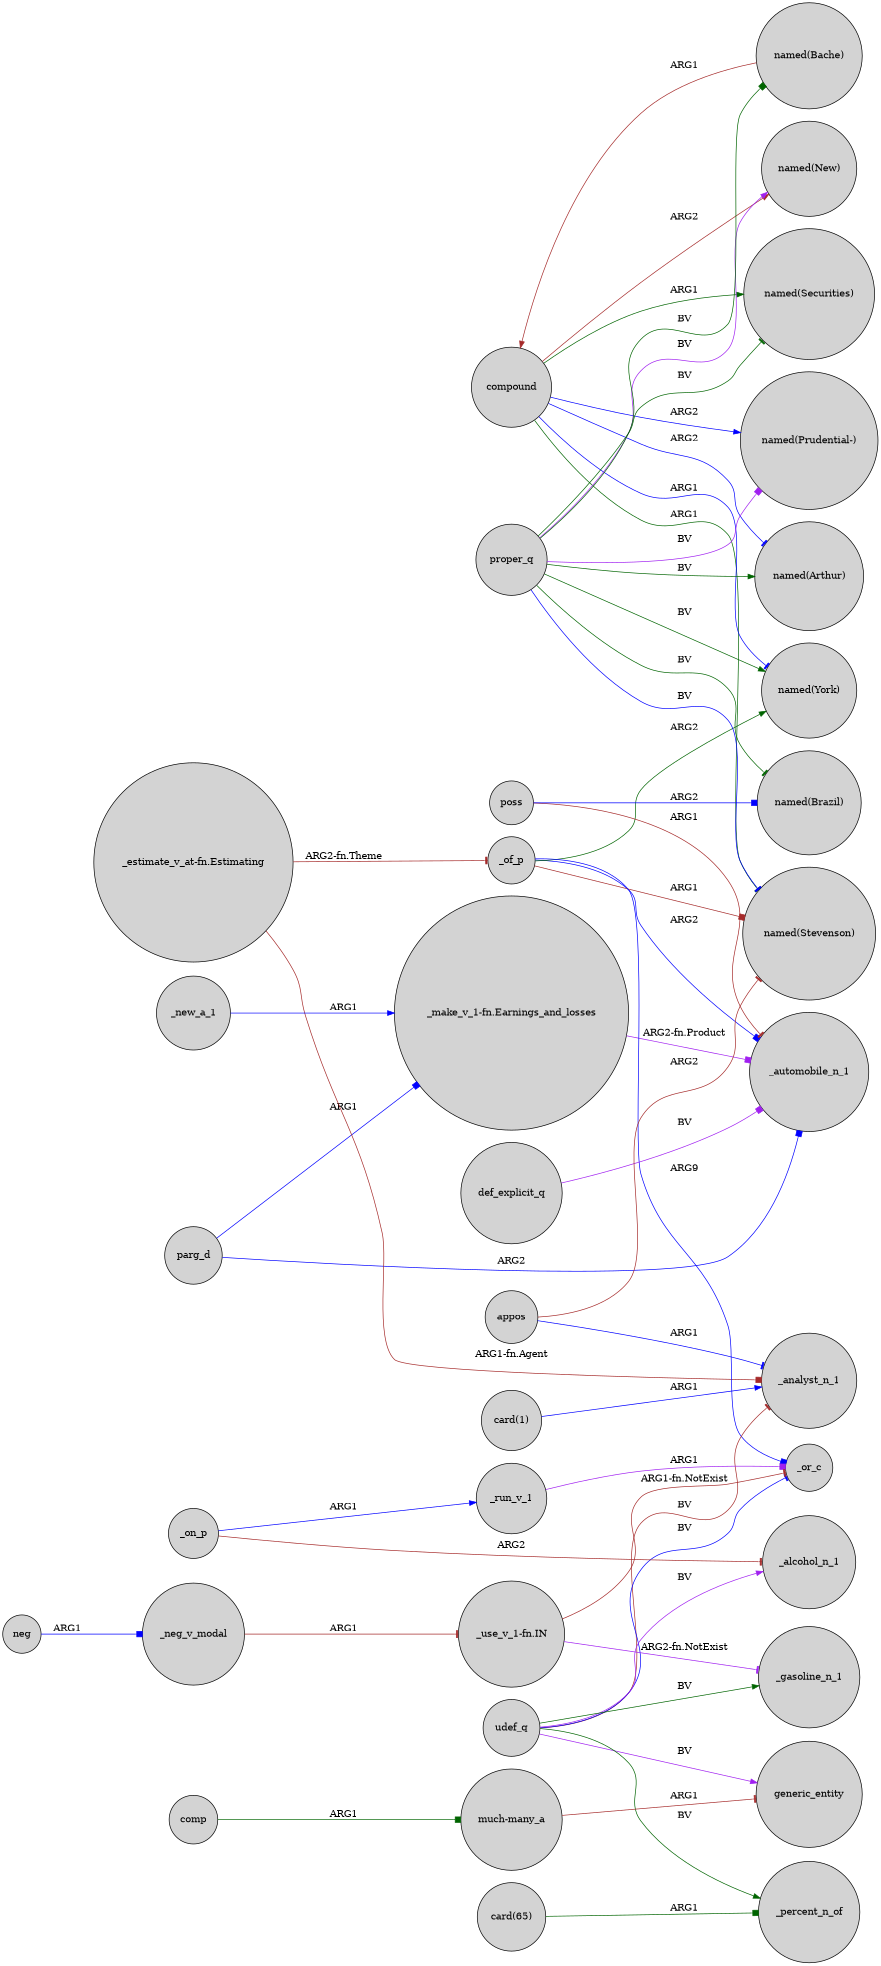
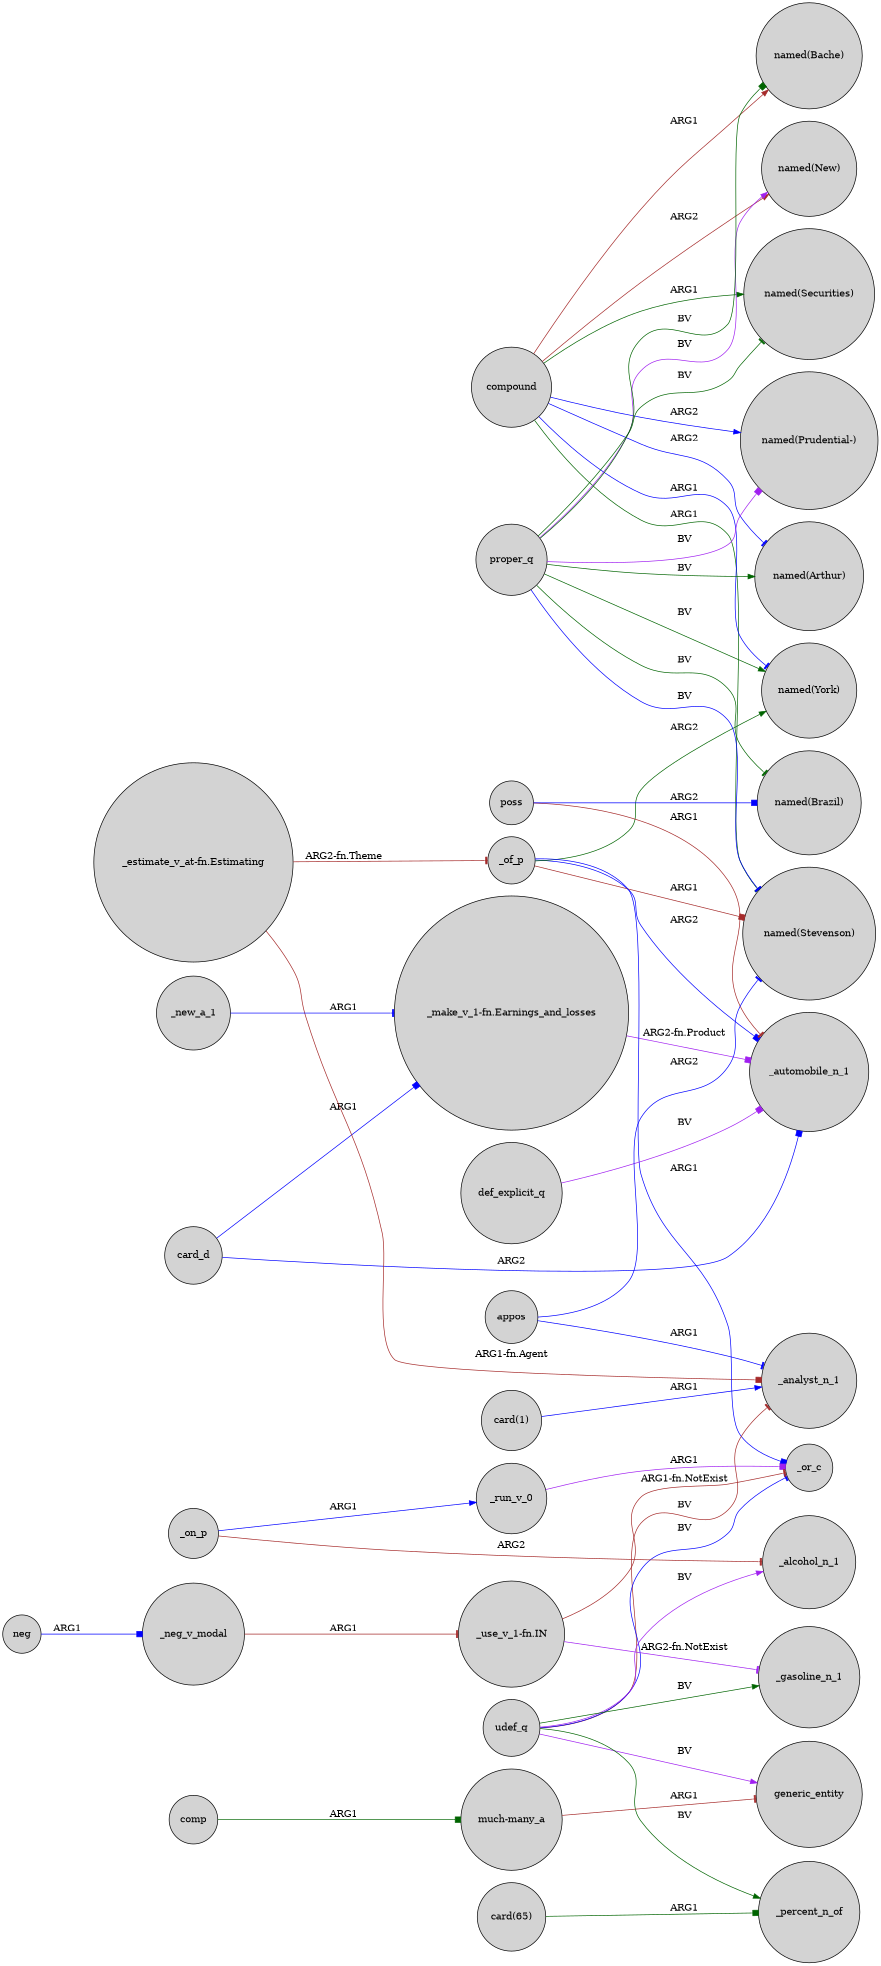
edge "named(Bache)" -> "compound": reversed
edge "_new_a_1" -> "_make_v_1-fn.Earnings_and_losses": arrowhead normal -> tee
edge "appos" -> "named(Stevenson)": color brown -> blue
edge "_of_p" -> "_or_c": label "ARG9" -> "ARG1"
node "parg_d": label "parg_d" -> "card_d"
node "_run_v_1": label "_run_v_1" -> "_run_v_0"
